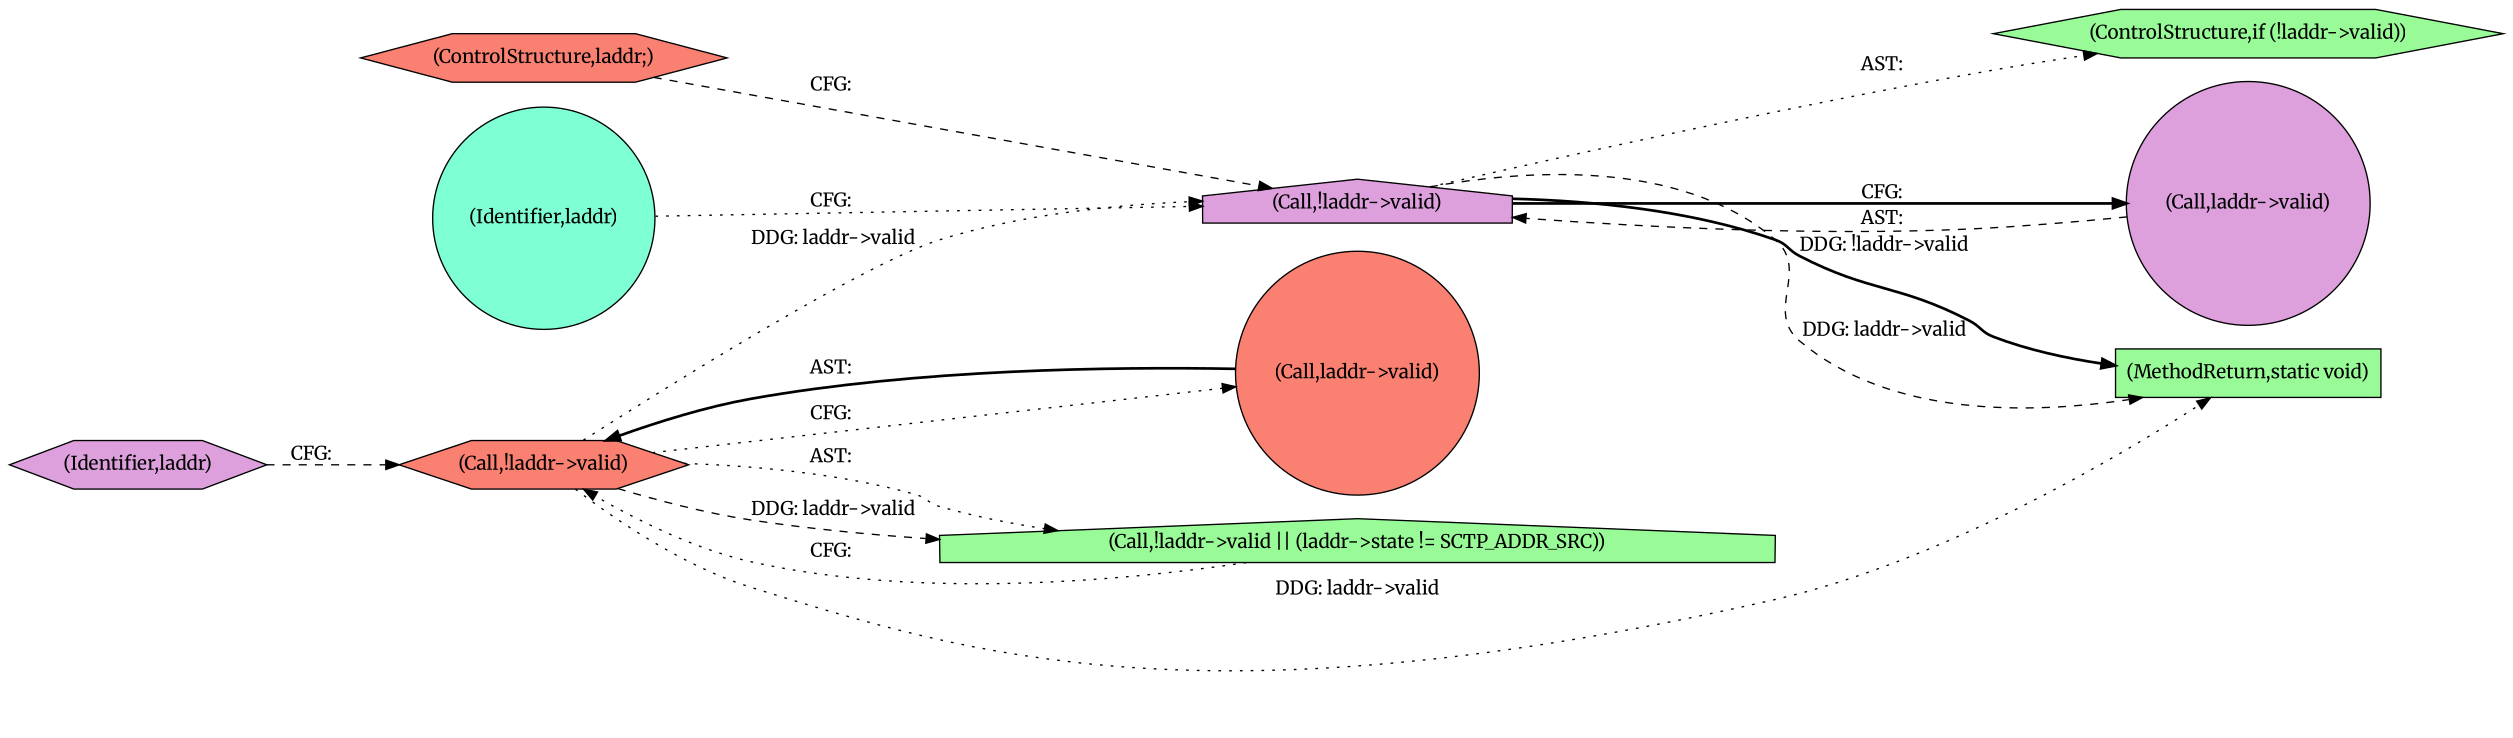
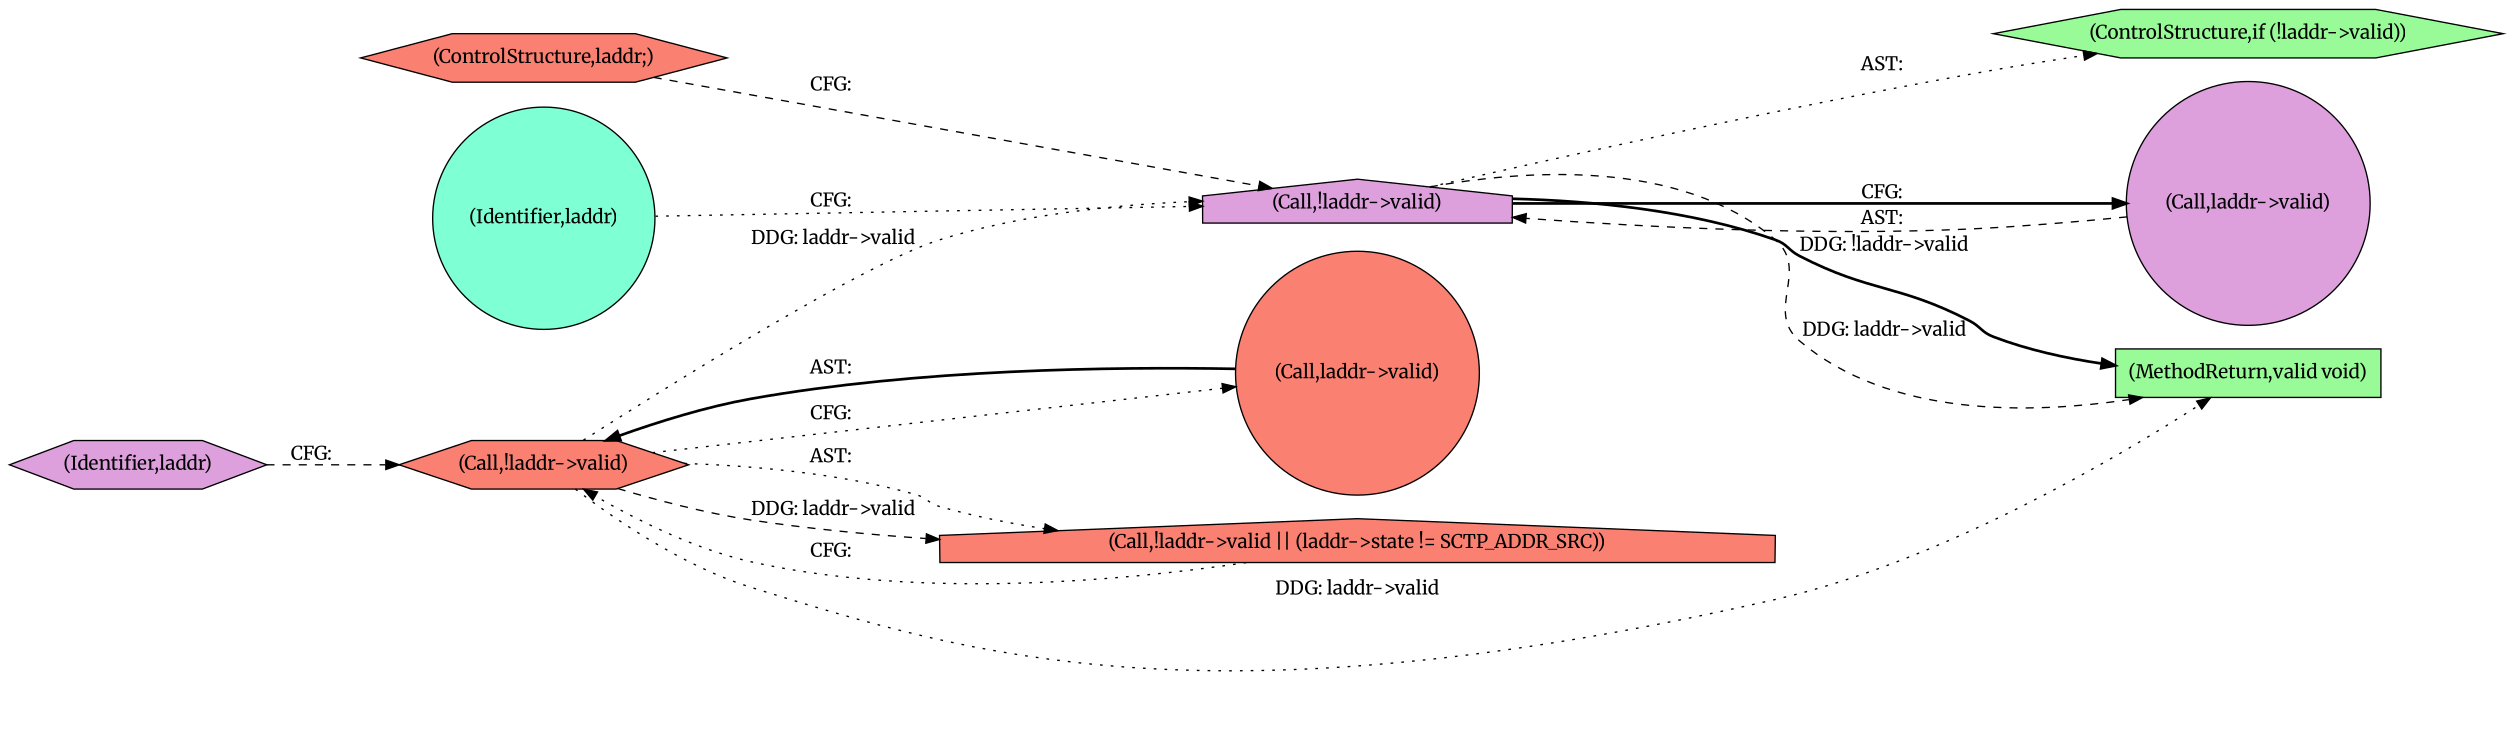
node "(MethodReturn,static void)": label "(MethodReturn,static void)" -> "(MethodReturn,valid void)"
node "(Call,!laddr->valid || (laddr->state != SCTP_ADDR_SRC))": fillcolor palegreen -> salmon
